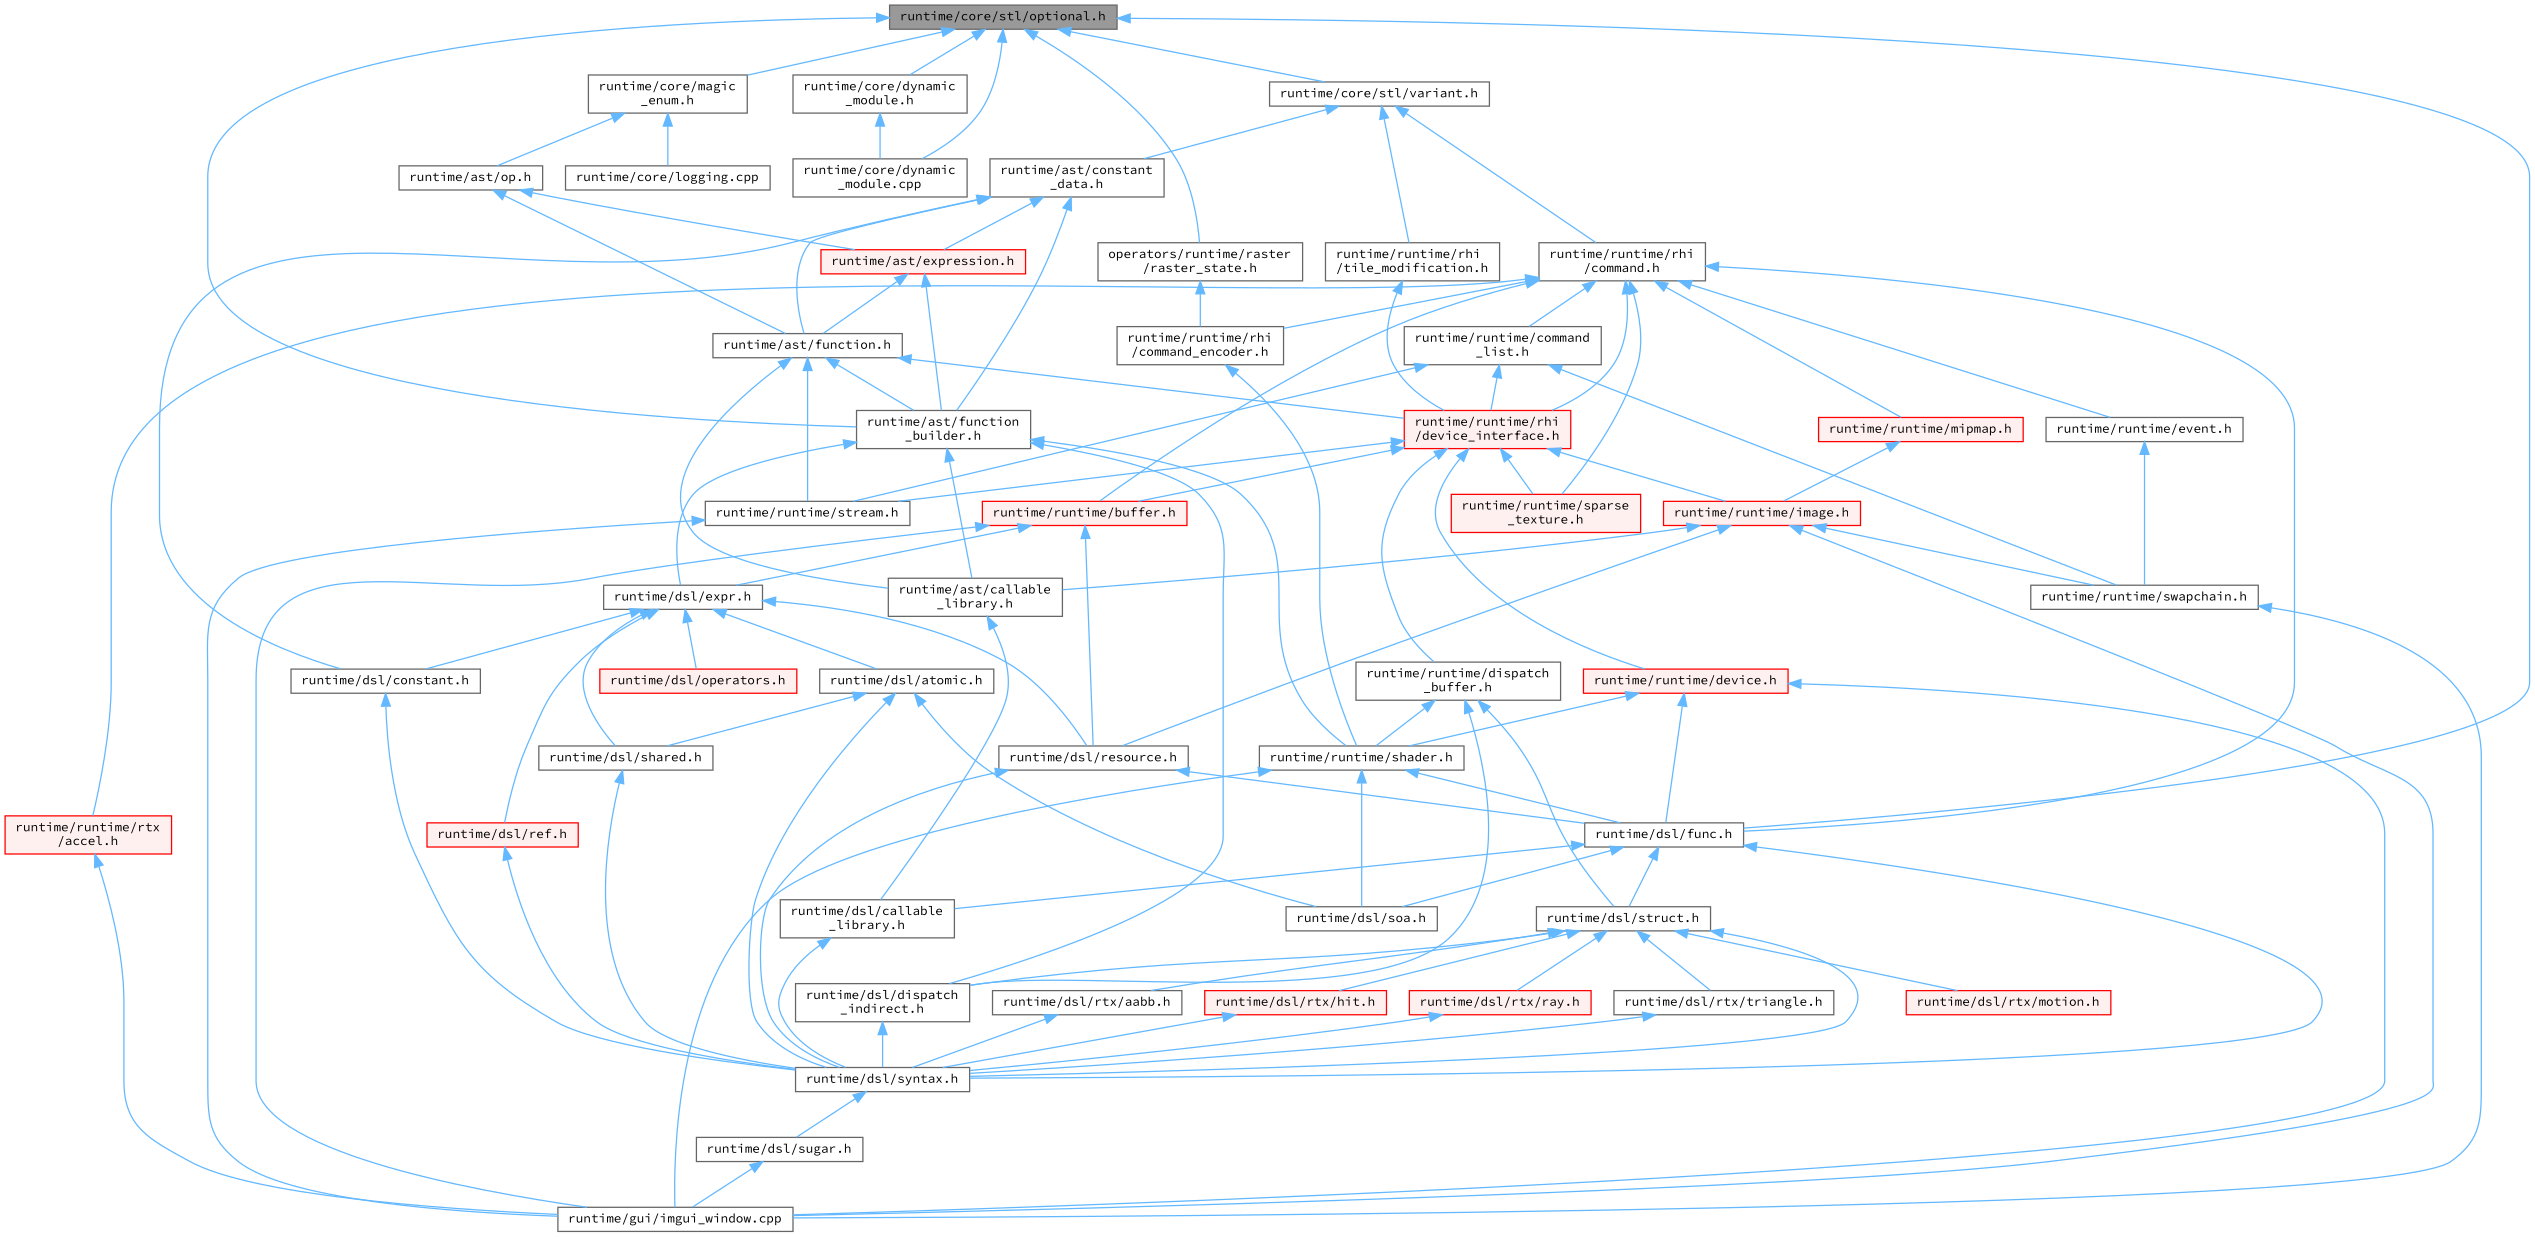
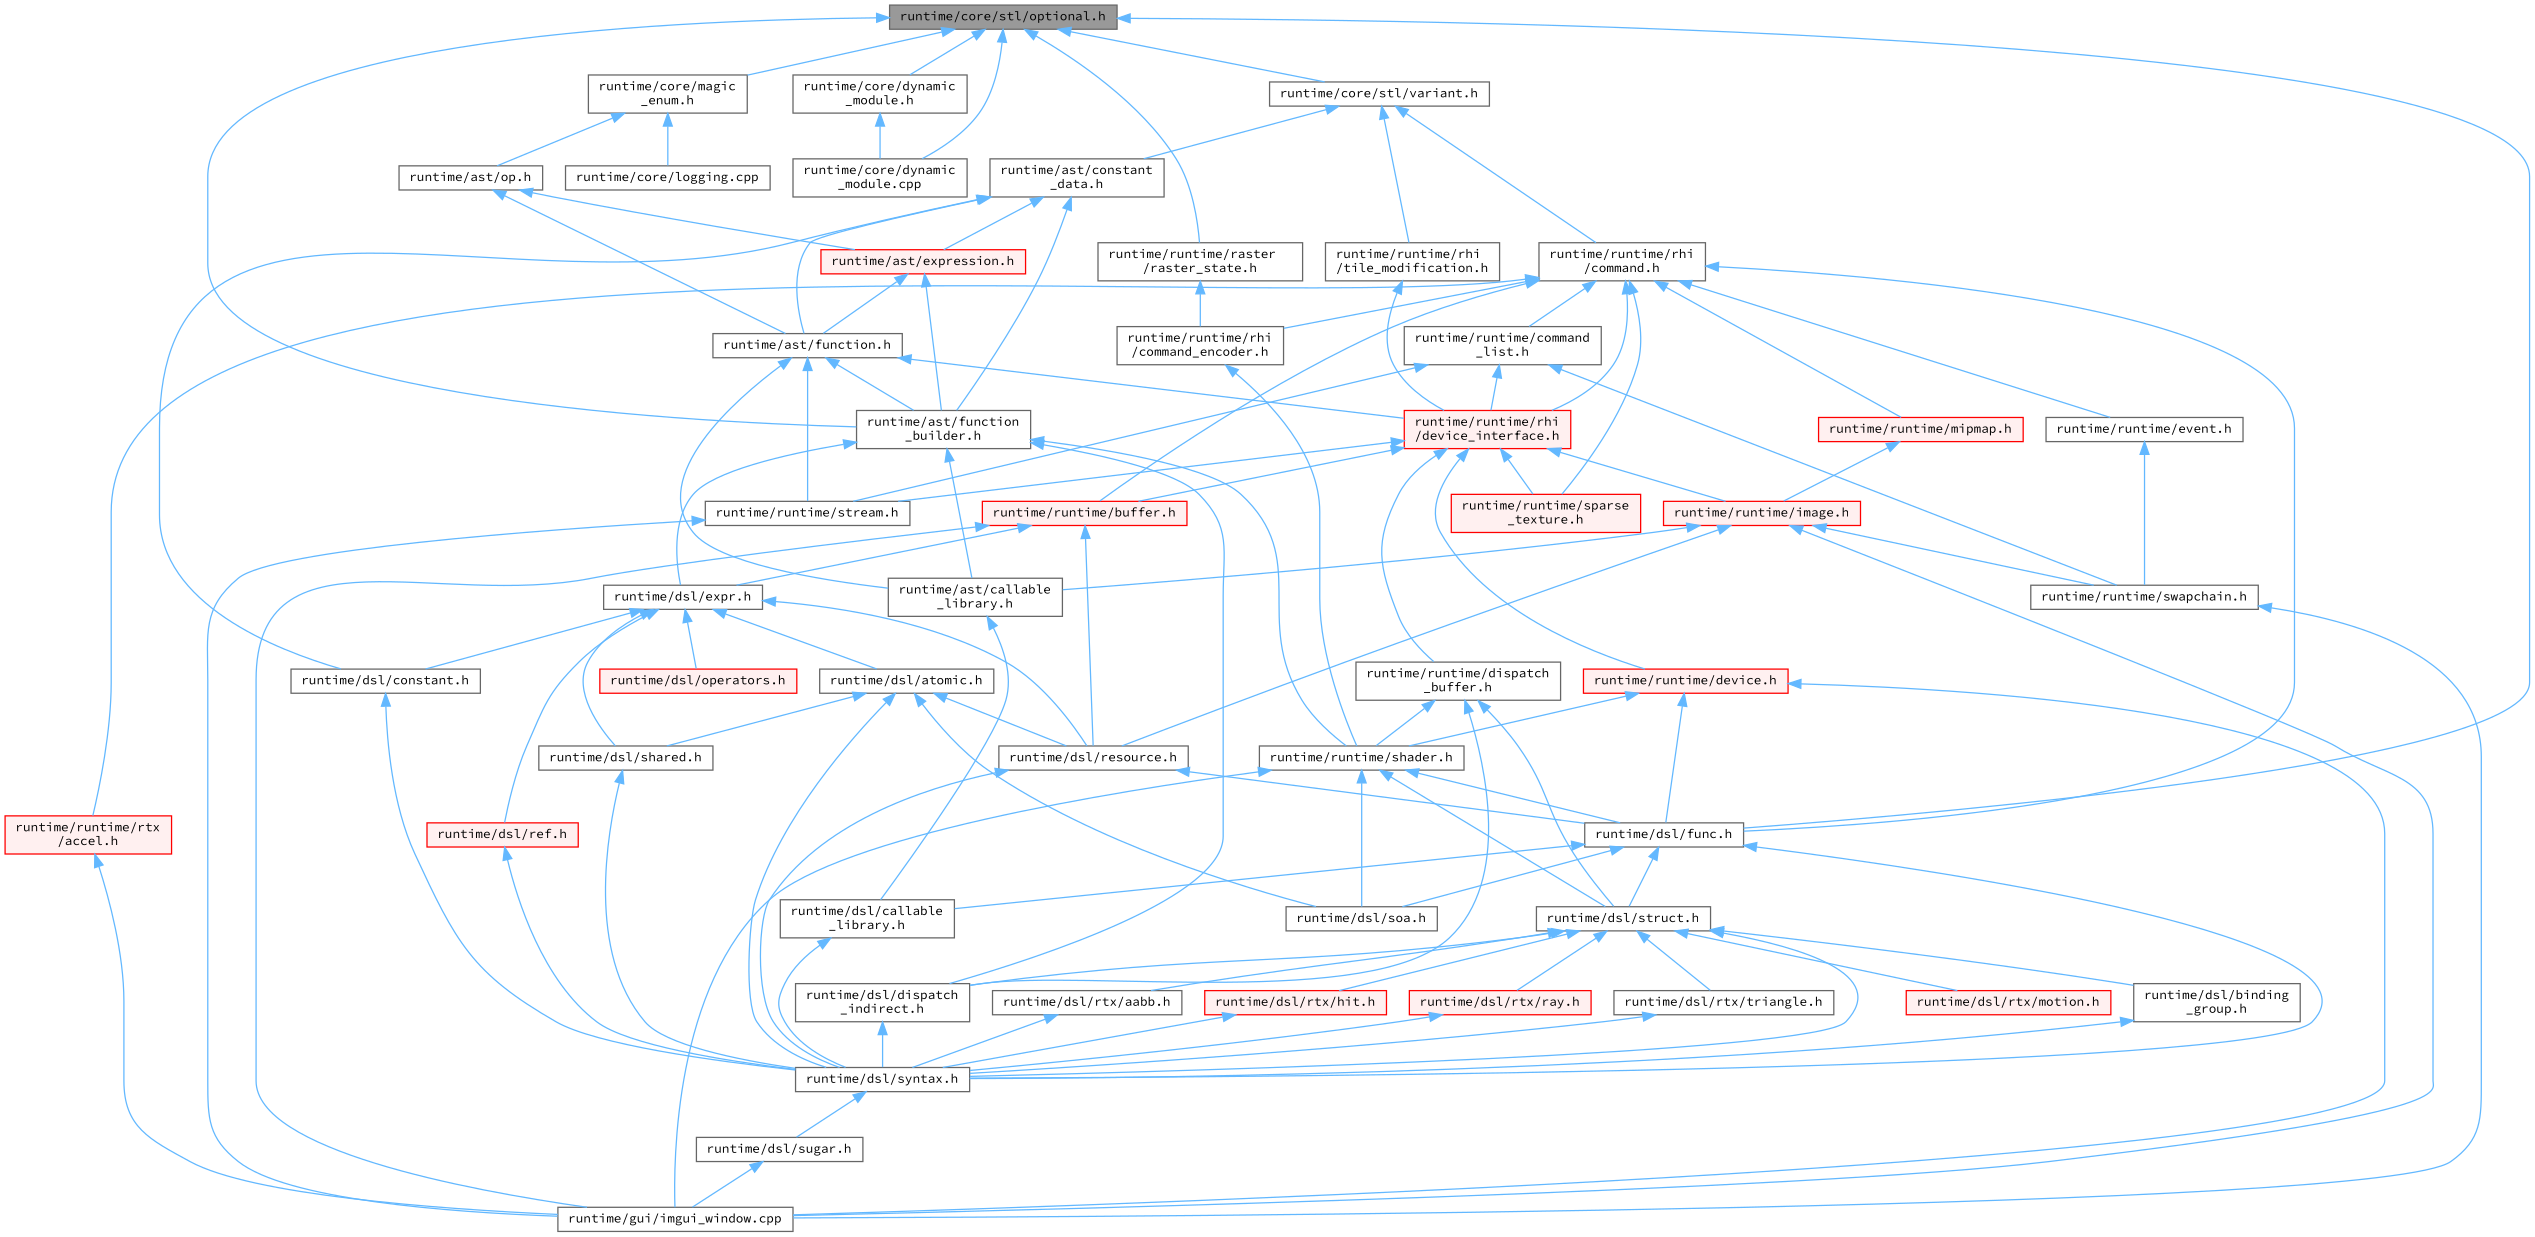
node "operators/runtime/raster /raster_state.h": label "operators/runtime/raster /raster_state.h" -> "runtime/runtime/raster /raster_state.h"
edge "runtime/dsl/resource.h" -> "runtime/dsl/atomic.h": added
edge "runtime/dsl/struct.h" -> "runtime/runtime/shader.h": added
node "runtime/dsl/binding _group.h": added
